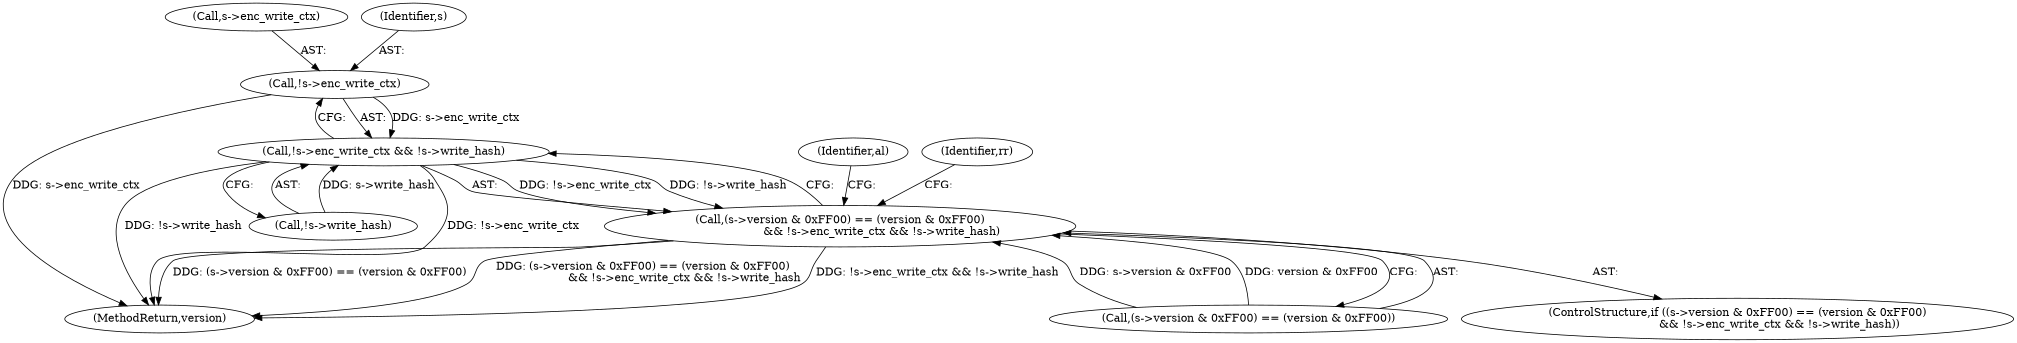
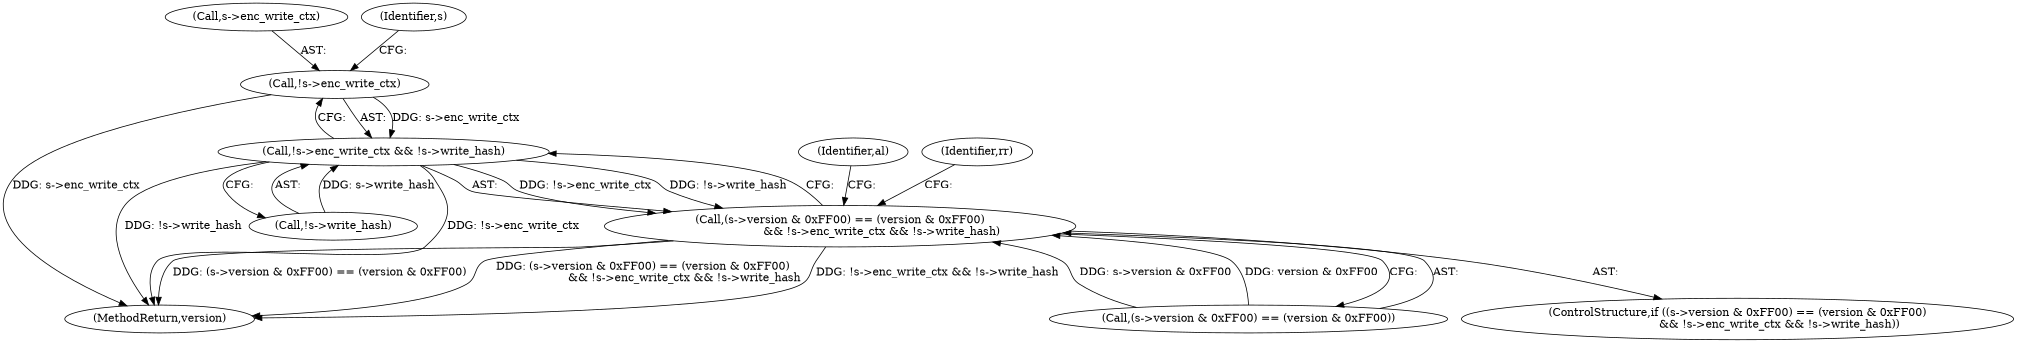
edge "(Identifier,s)" -> "(Call,!s->enc_write_ctx)": label "AST: " -> "CFG: "
